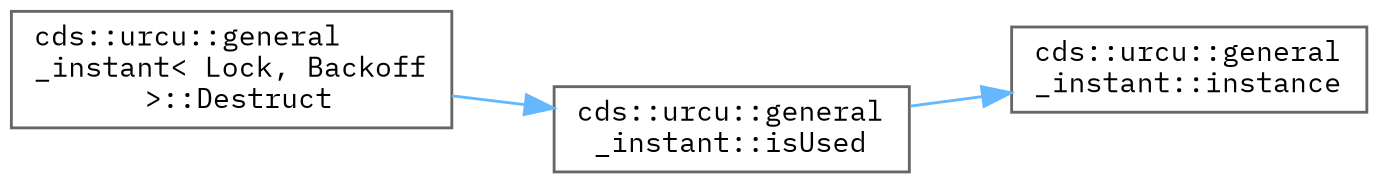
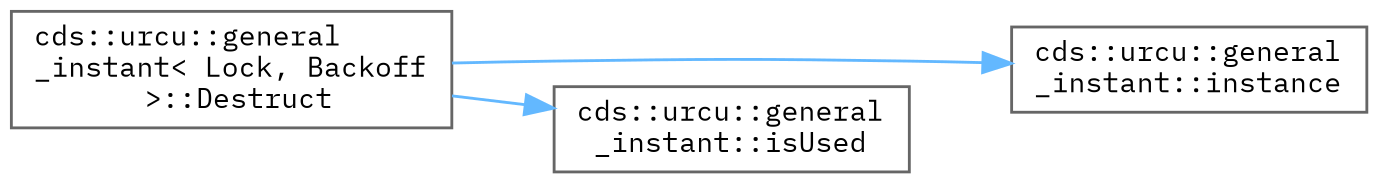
edge "cds::urcu::general _instant::isUsed" -> "cds::urcu::general _instant::instance": now "cds::urcu::general _instant< Lock, Backoff >::Destruct" -> "cds::urcu::general _instant::instance"
